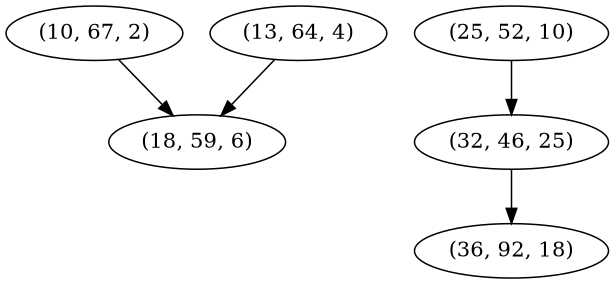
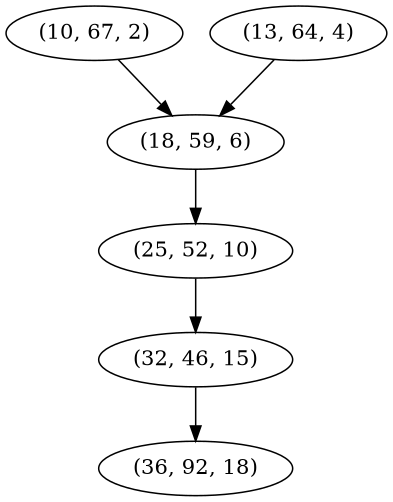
node "(32, 46, 25)": label "(32, 46, 25)" -> "(32, 46, 15)"
edge "(18, 59, 6)" -> "(25, 52, 10)": added
